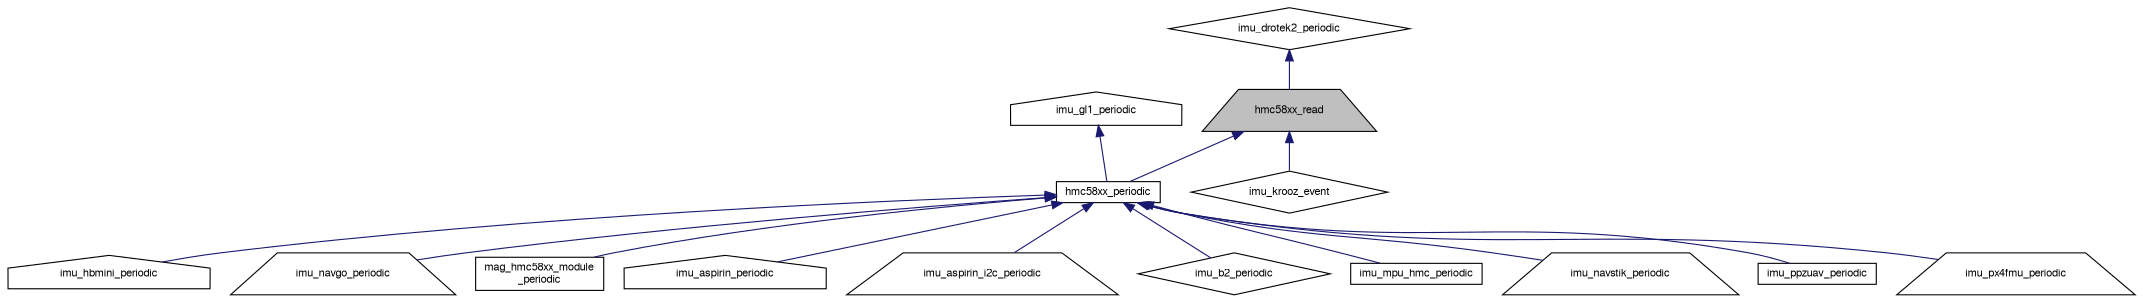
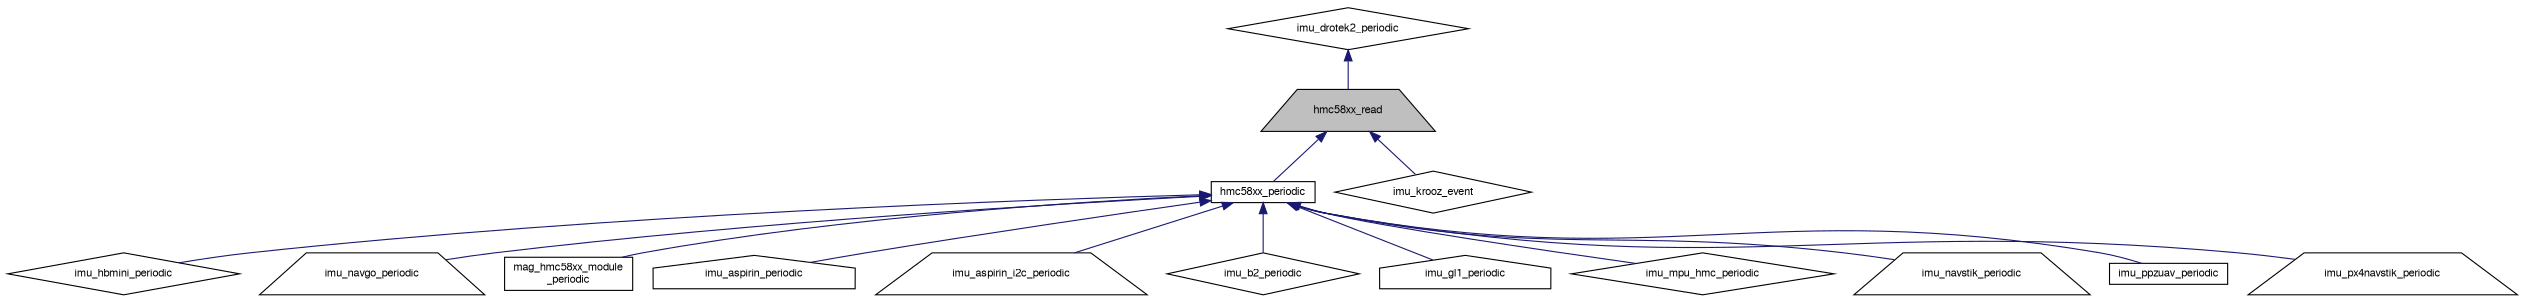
edge "hmc58xx_periodic" -> "imu_gl1_periodic": reversed
node "imu_hbmini_periodic": shape house -> diamond
node "imu_mpu_hmc_periodic": shape box -> diamond
node "imu_px4fmu_periodic": label "imu_px4fmu_periodic" -> "imu_px4navstik_periodic"
